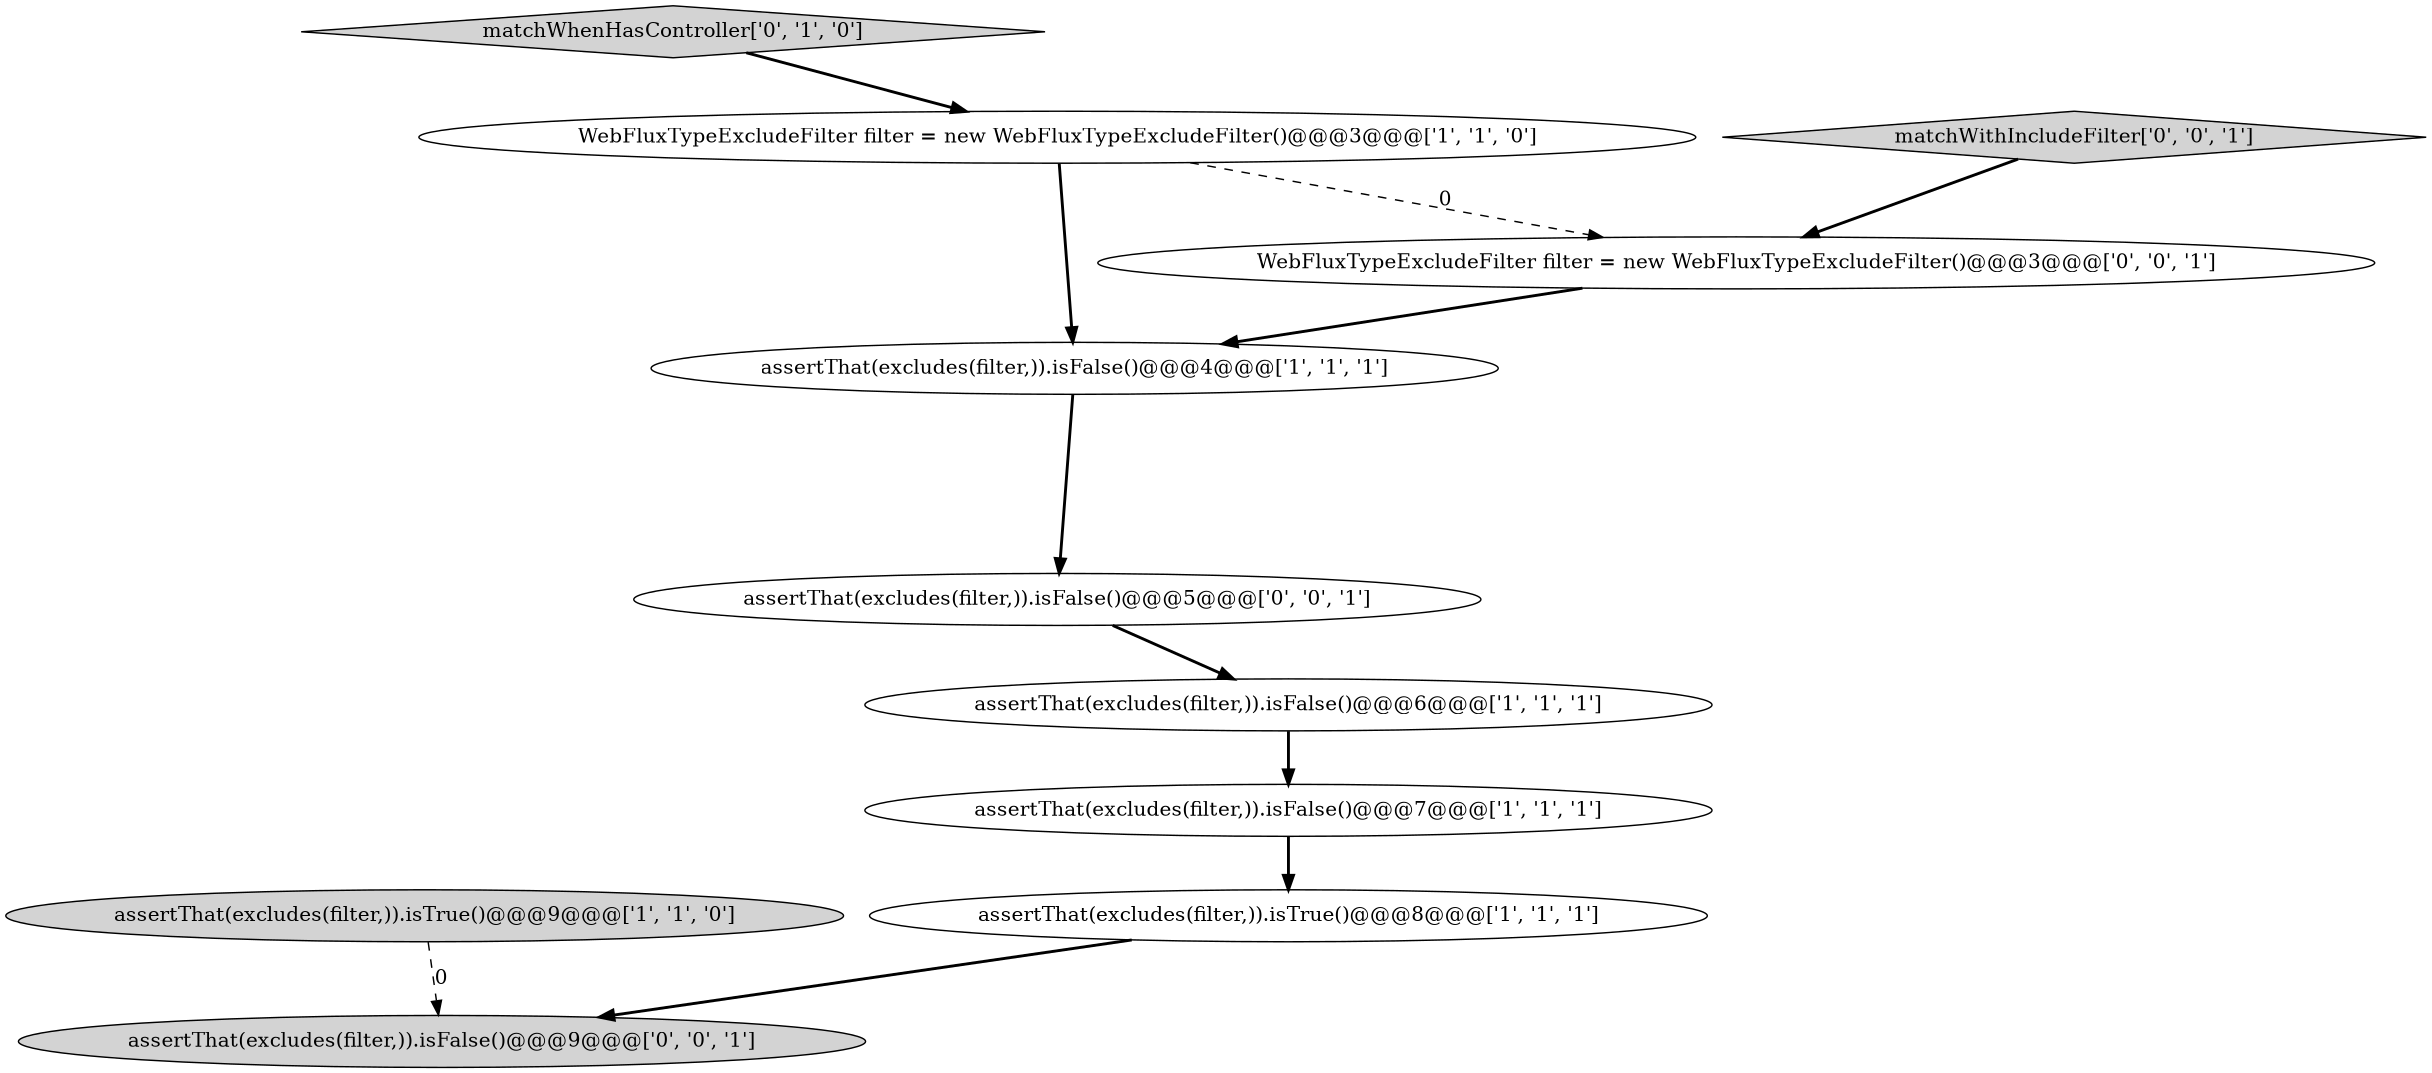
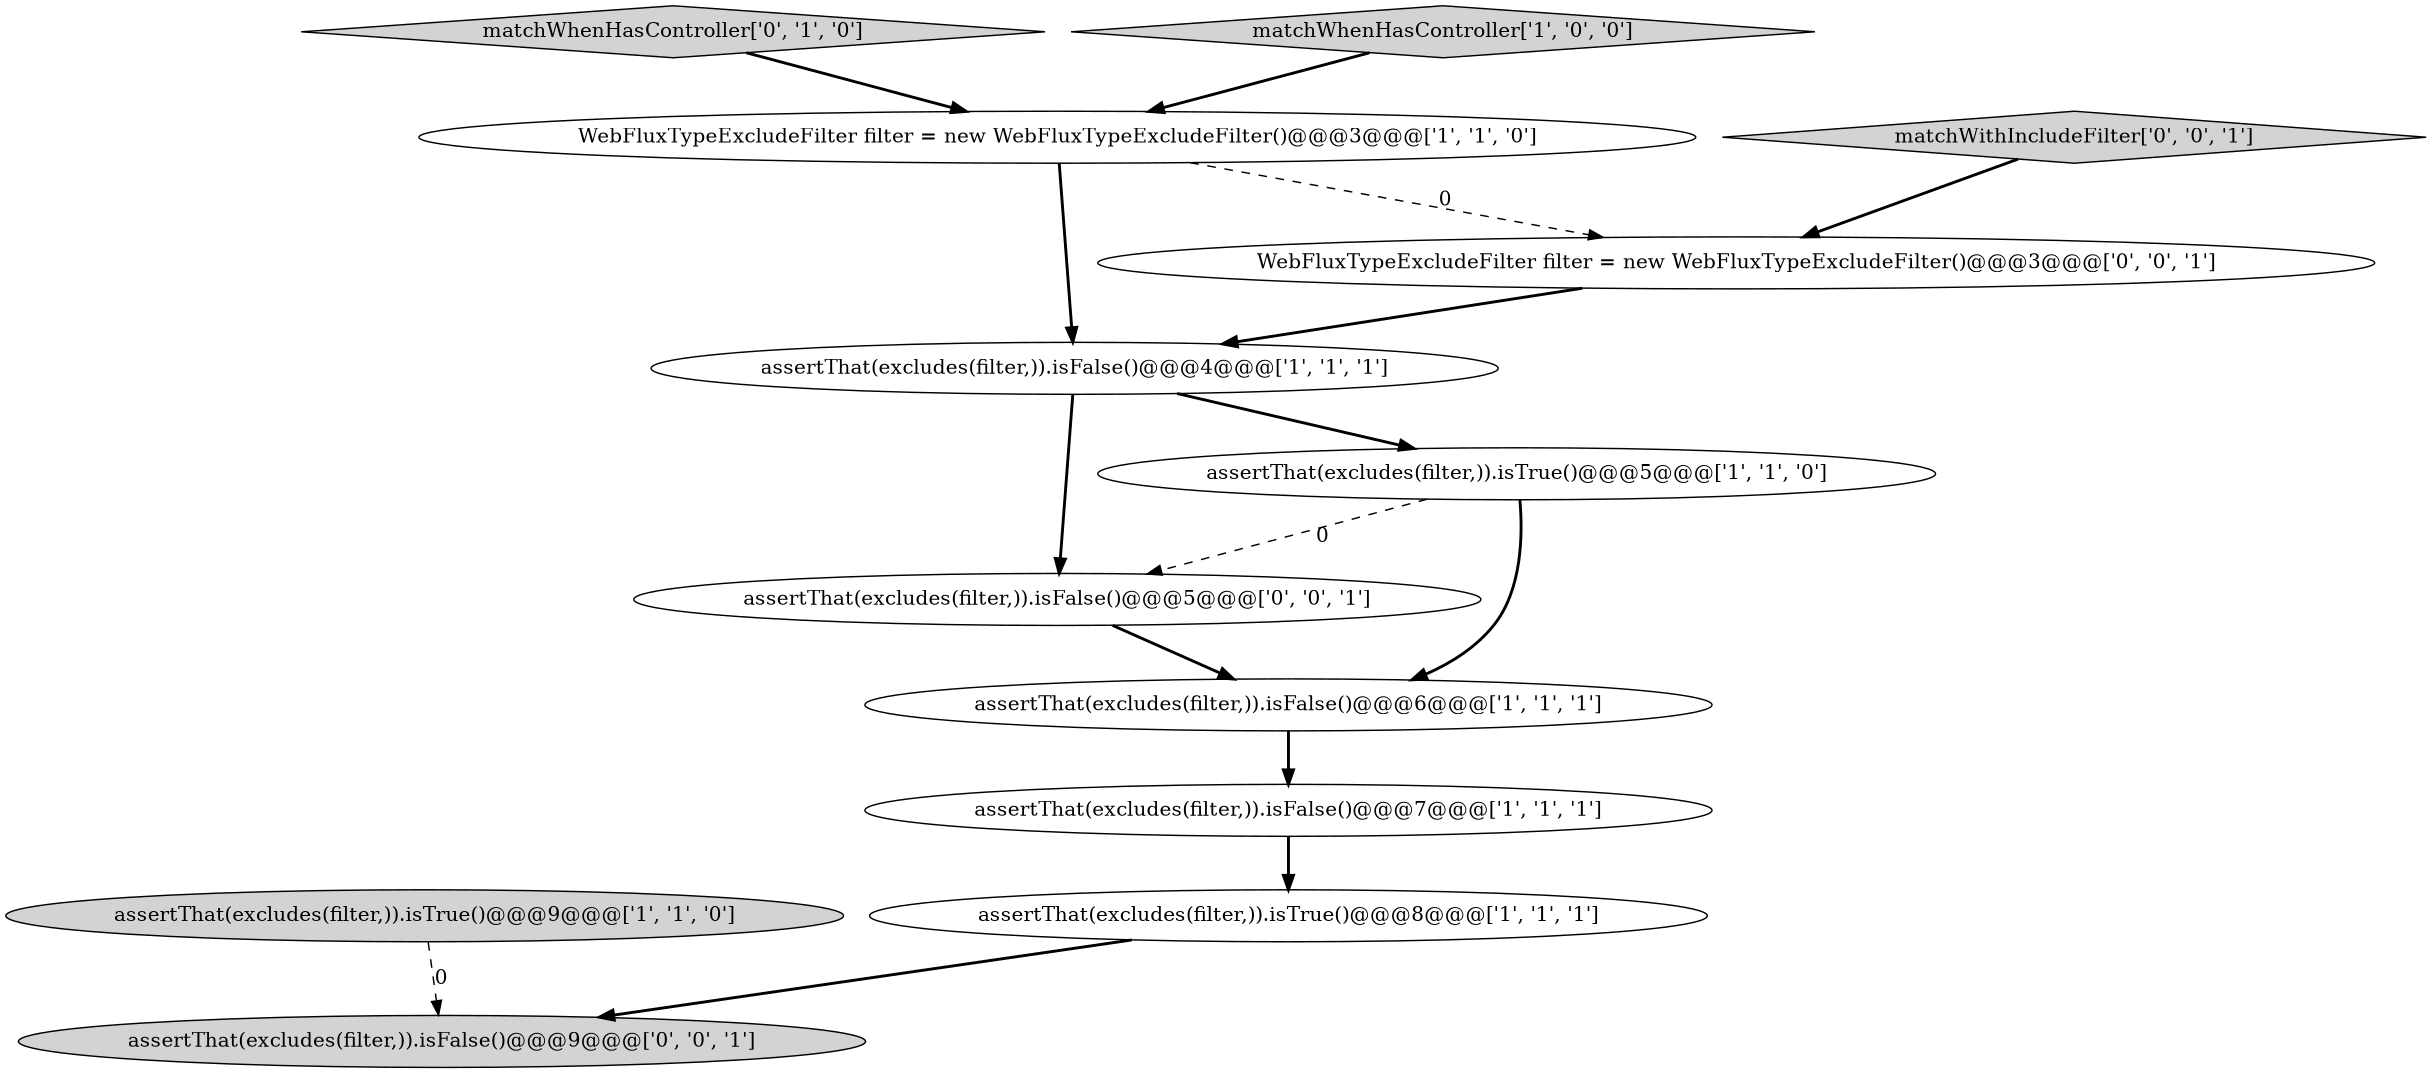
node "matchWhenHasController['1', '0', '0']": added
node "assertThat(excludes(filter,)).isTrue()@@@5@@@['1', '1', '0']": added
